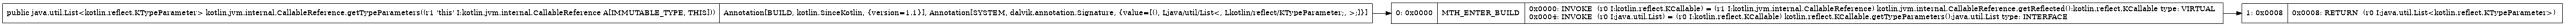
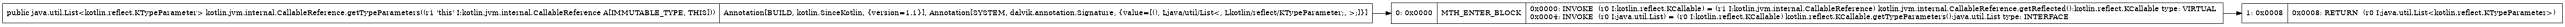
node "0: 0x0000": text "MTH_ENTER_BUILD" -> "MTH_ENTER_BLOCK"
